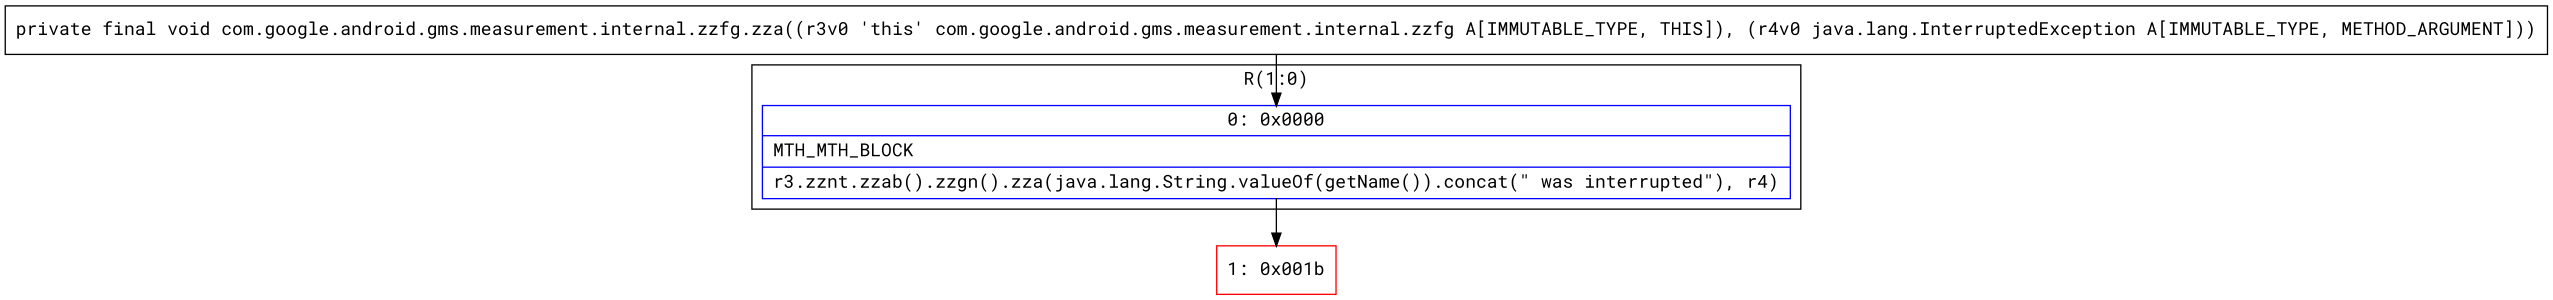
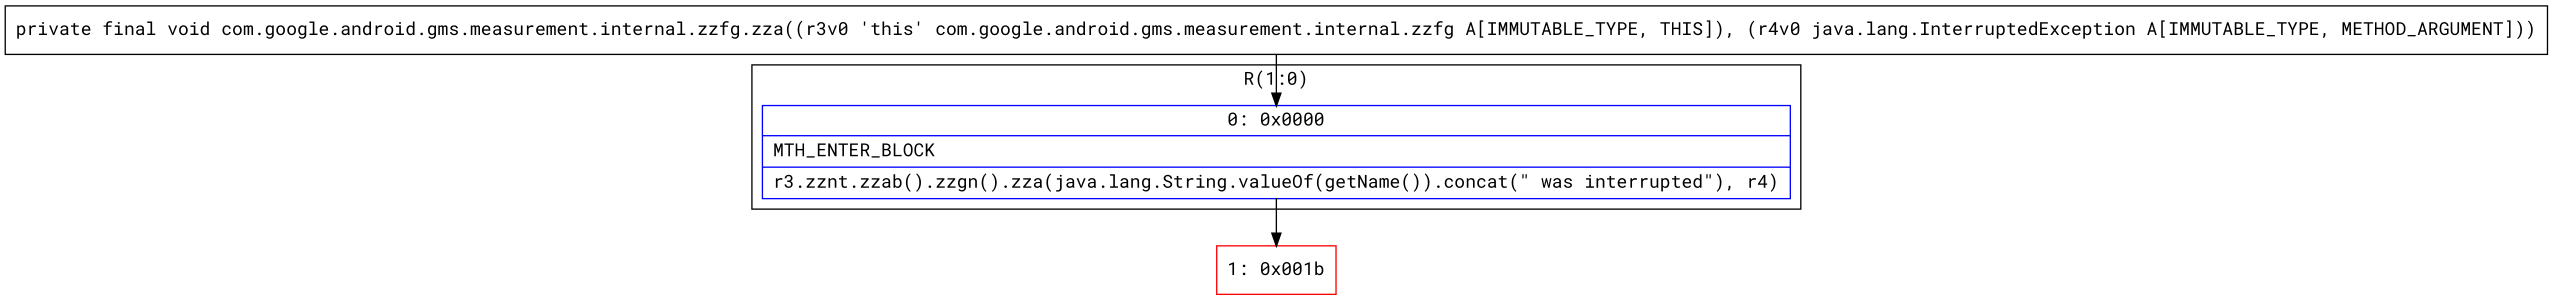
node "0: 0x0000": text "MTH_MTH_BLOCK" -> "MTH_ENTER_BLOCK"
